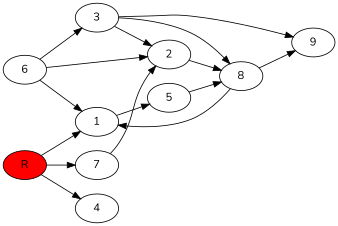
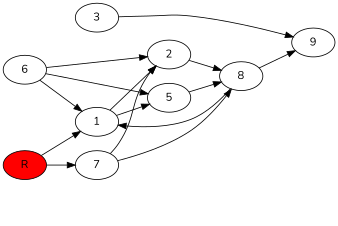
edge "3" -> "8": now "7" -> "8"
edge "3" -> "2": now "1" -> "2"
edge "6" -> "3": now "6" -> "5"
node "4": removed
